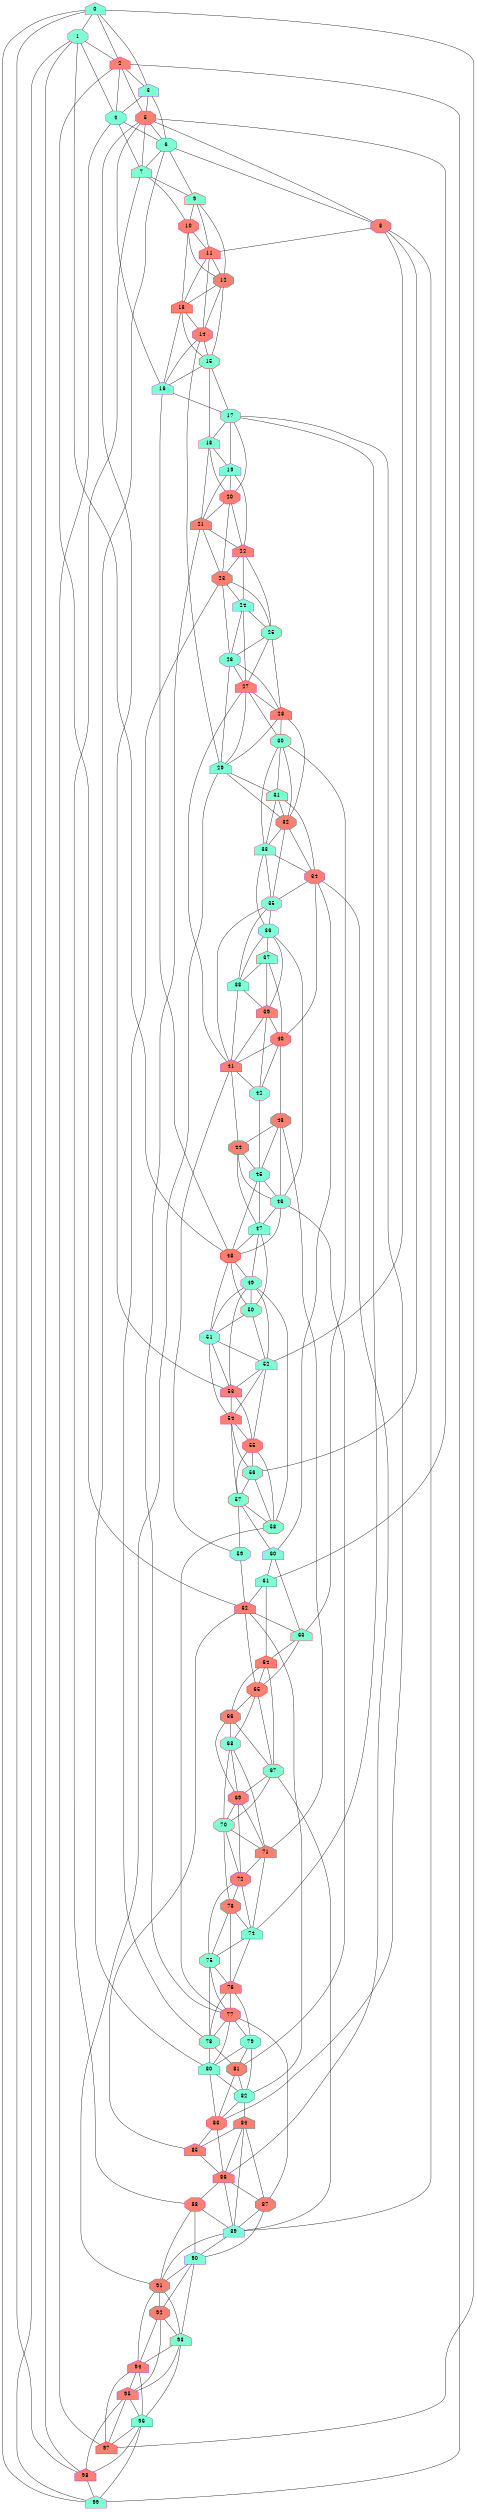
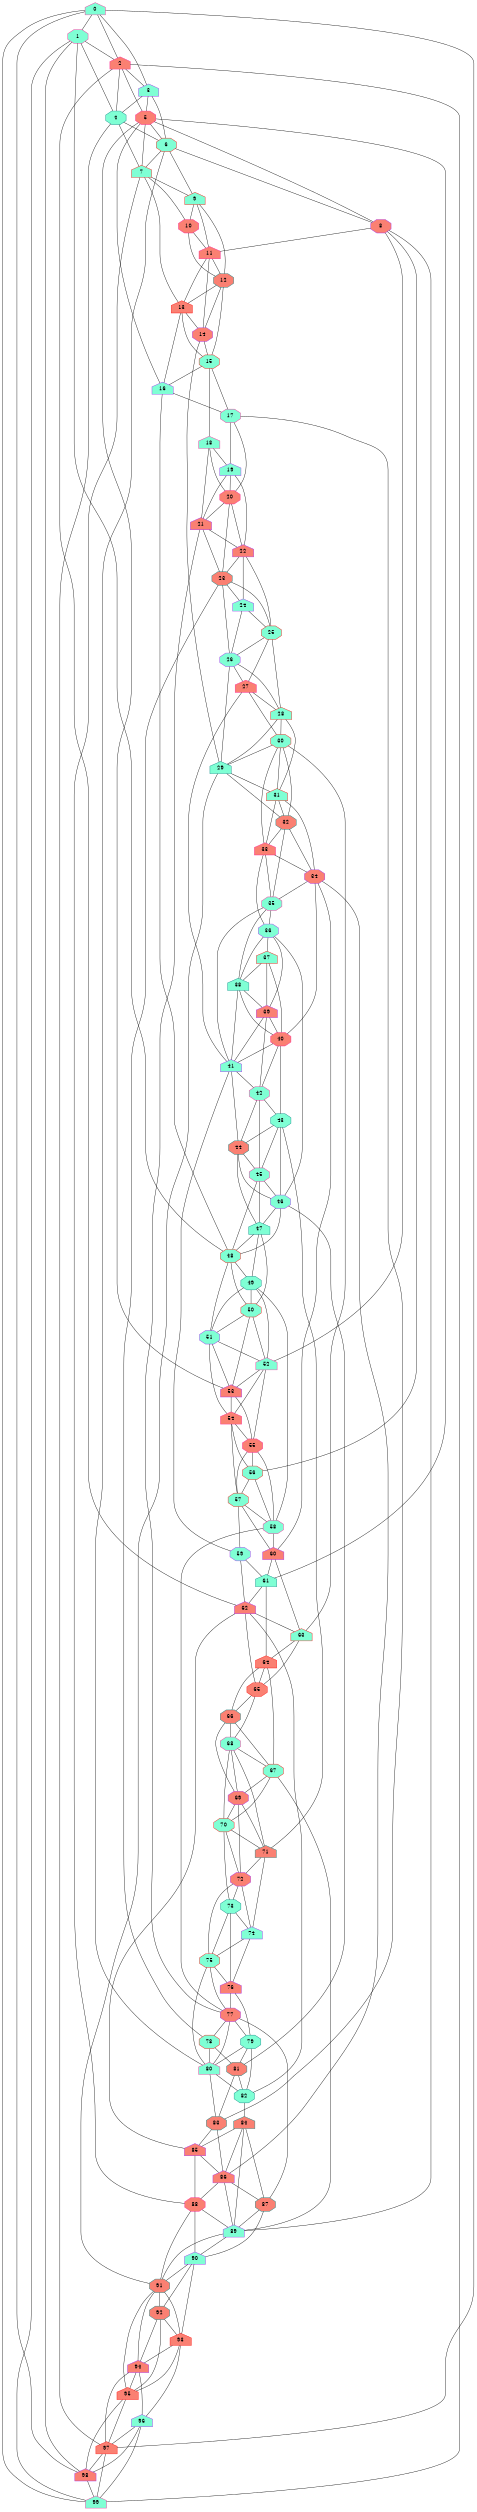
node "6": color teal -> red
edge "10" -- "13": now "7" -- "13"
edge "14" -- "16": removed
edge "17" -- "18": removed
node "21": color teal -> purple
edge "24" -- "27": removed
node "28": fillcolor salmon -> aquamarine
edge "27" -- "29": now "30" -- "29"
edge "28" -- "32": now "28" -- "31"
node "33": fillcolor aquamarine -> salmon
edge "38" -- "40": added
node "41": fillcolor salmon -> aquamarine
edge "42" -- "43": added
edge "42" -- "44": added
node "43": fillcolor salmon -> aquamarine
edge "17" -- "74": removed
node "46": color deeppink -> purple
node "48": fillcolor salmon -> aquamarine
node "49": color deeppink -> teal
edge "49" -- "53": now "50" -- "53"
node "58": color red -> deeppink
edge "58" -- "60": added
node "60": fillcolor aquamarine -> salmon
edge "59" -- "61": added
edge "65" -- "67": now "68" -- "67"
node "73": fillcolor salmon -> aquamarine
node "74": color teal -> purple
edge "75" -- "78": now "75" -- "80"
edge "76" -- "78": removed
node "80": color teal -> deeppink
edge "82" -- "83": removed
node "83": color deeppink -> teal
edge "85" -- "88": added
node "93": fillcolor aquamarine -> salmon
node "95": color purple -> red
edge "95" -- "96": now "95" -- "91"
node "96": color teal -> purple
edge "97" -- "98": added
edge "97" -- "99": added
